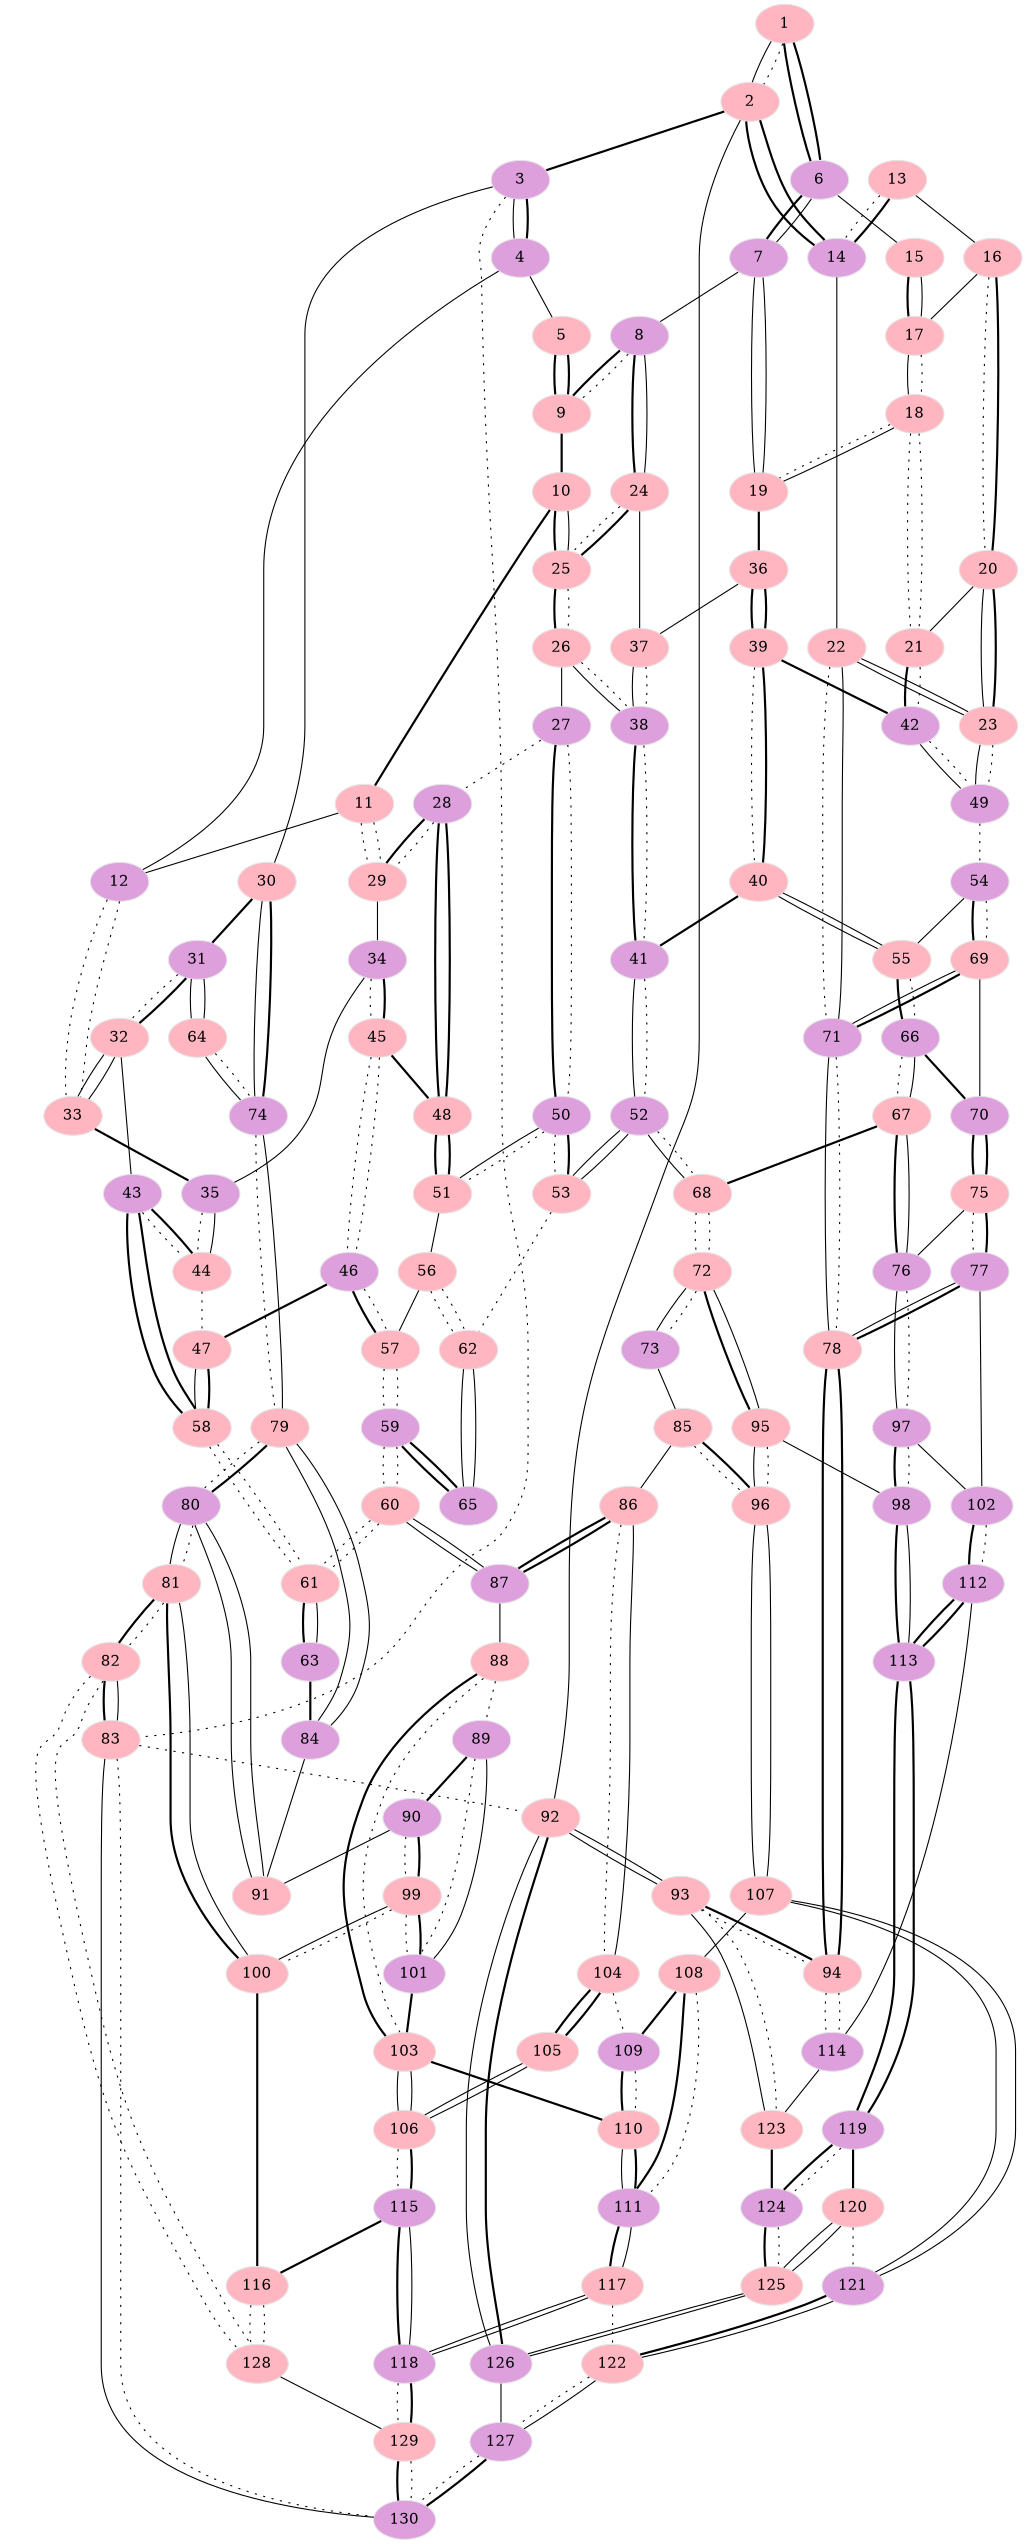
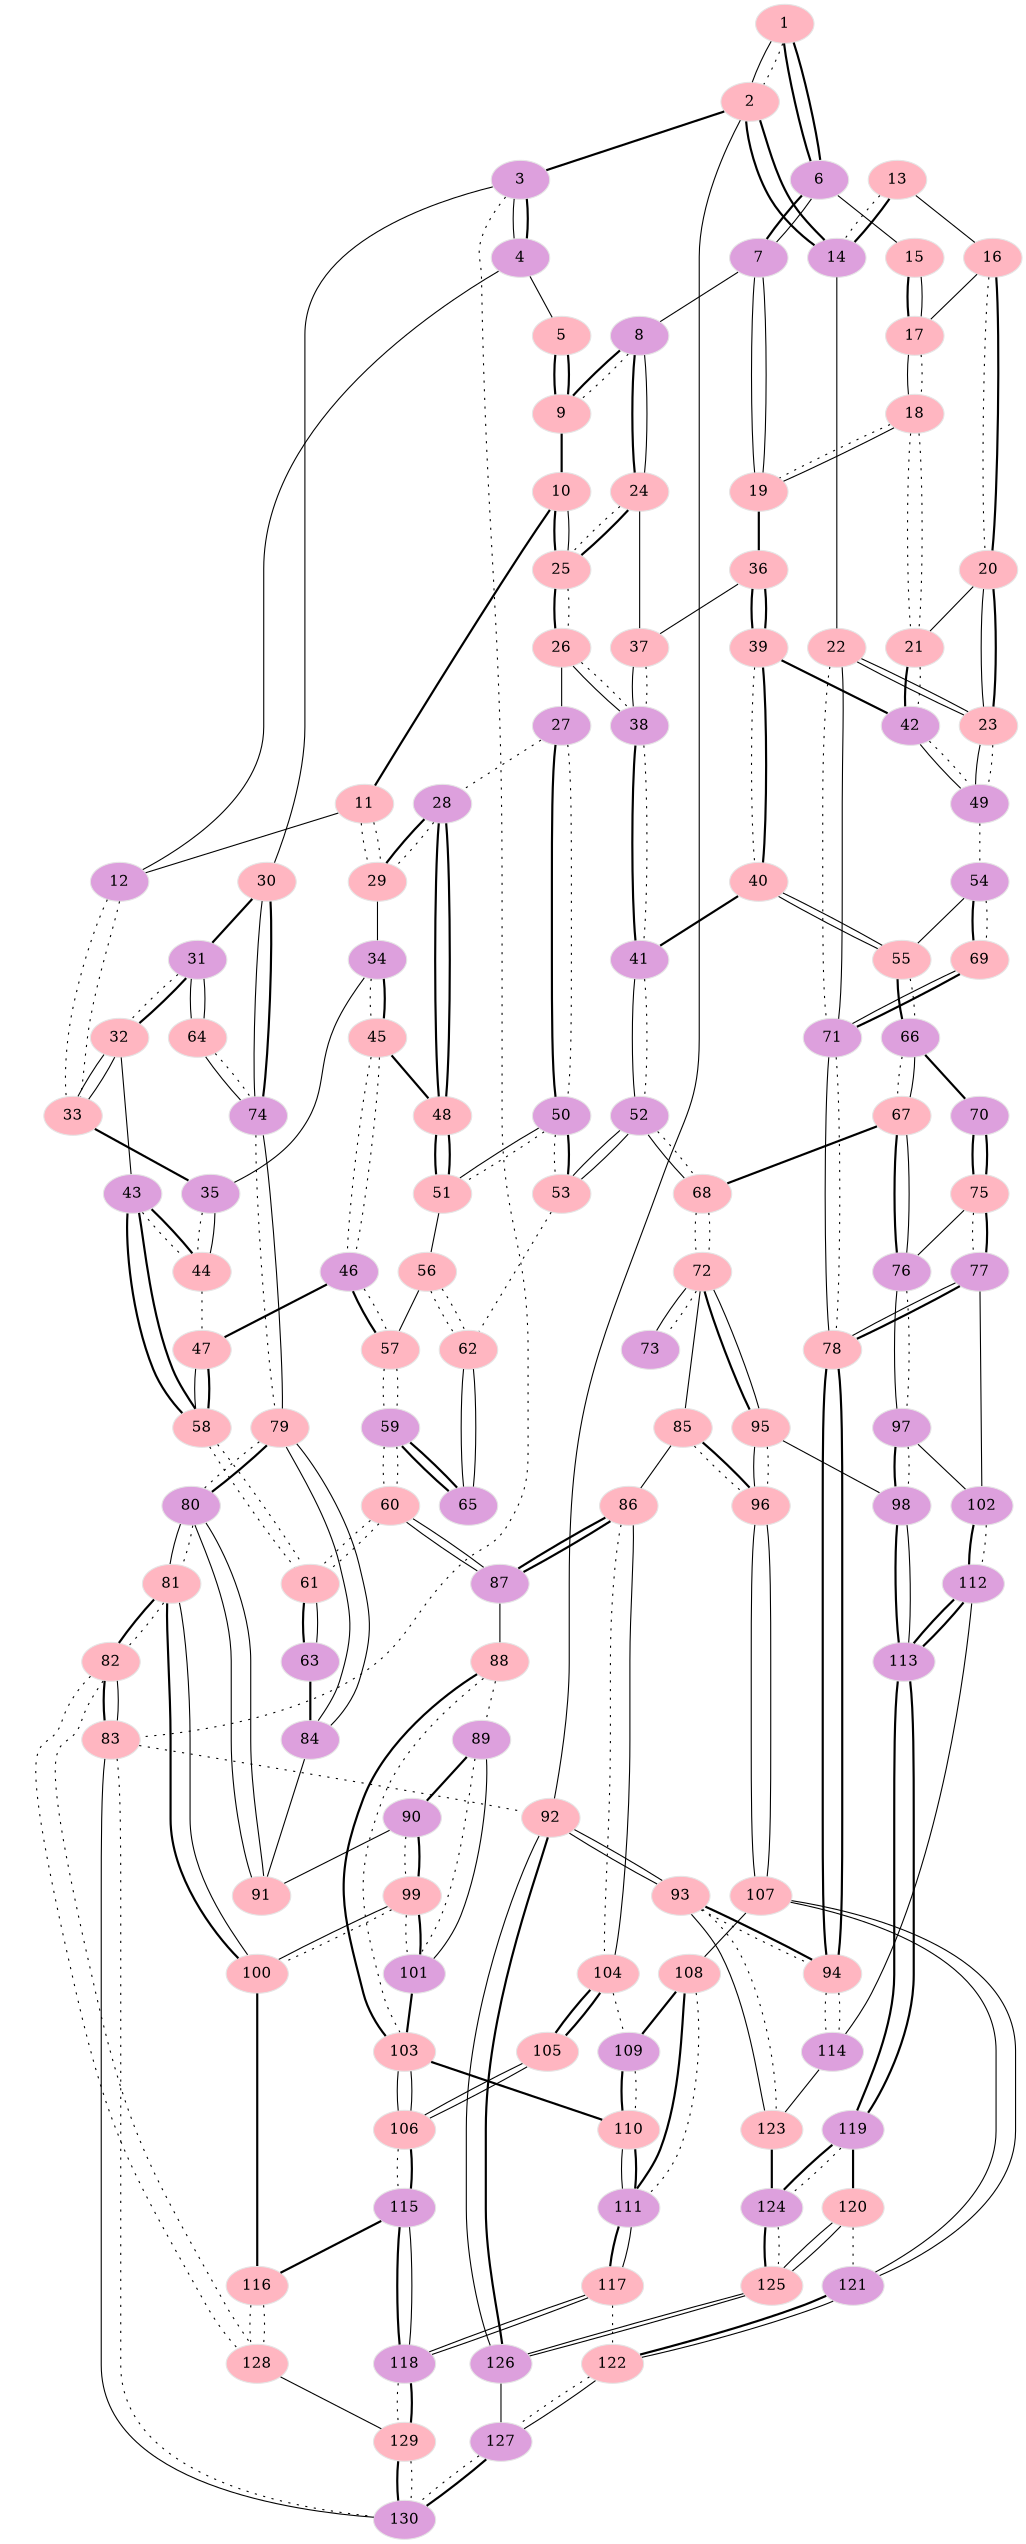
edge "69" -- "70": removed
edge "73" -- "85": now "72" -- "85"
